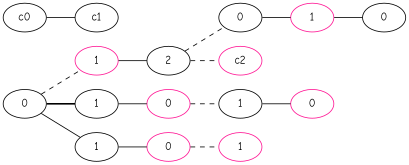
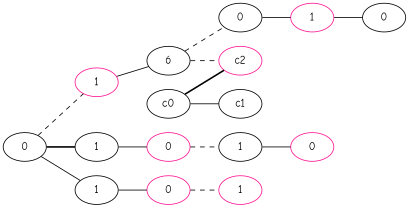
node "2": label "2" -> "6"
edge "c2" -- "c0": added
